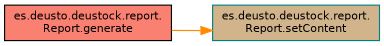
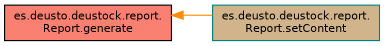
edge "es.deusto.deustock.report. Report.generate" -> "es.deusto.deustock.report. Report.setContent": reversed
